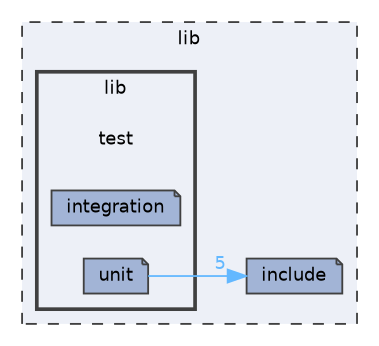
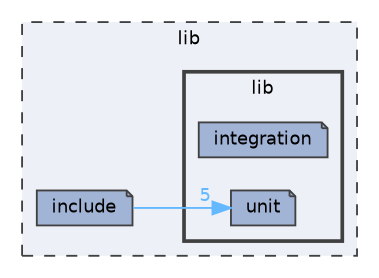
node "test": removed
edge "unit" -> "include": reversed
